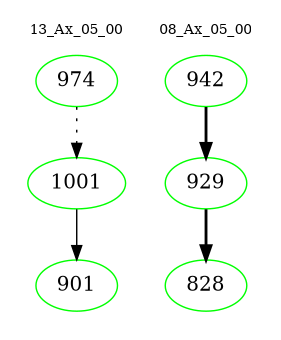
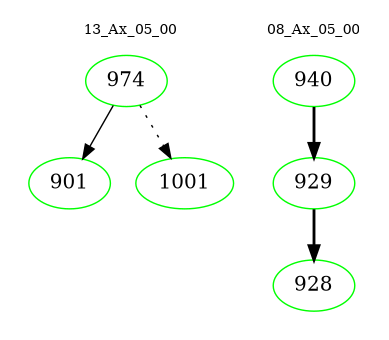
node "942": label "942" -> "940"
edge "1001" -> "901": now "974" -> "901"
node "828": label "828" -> "928"
